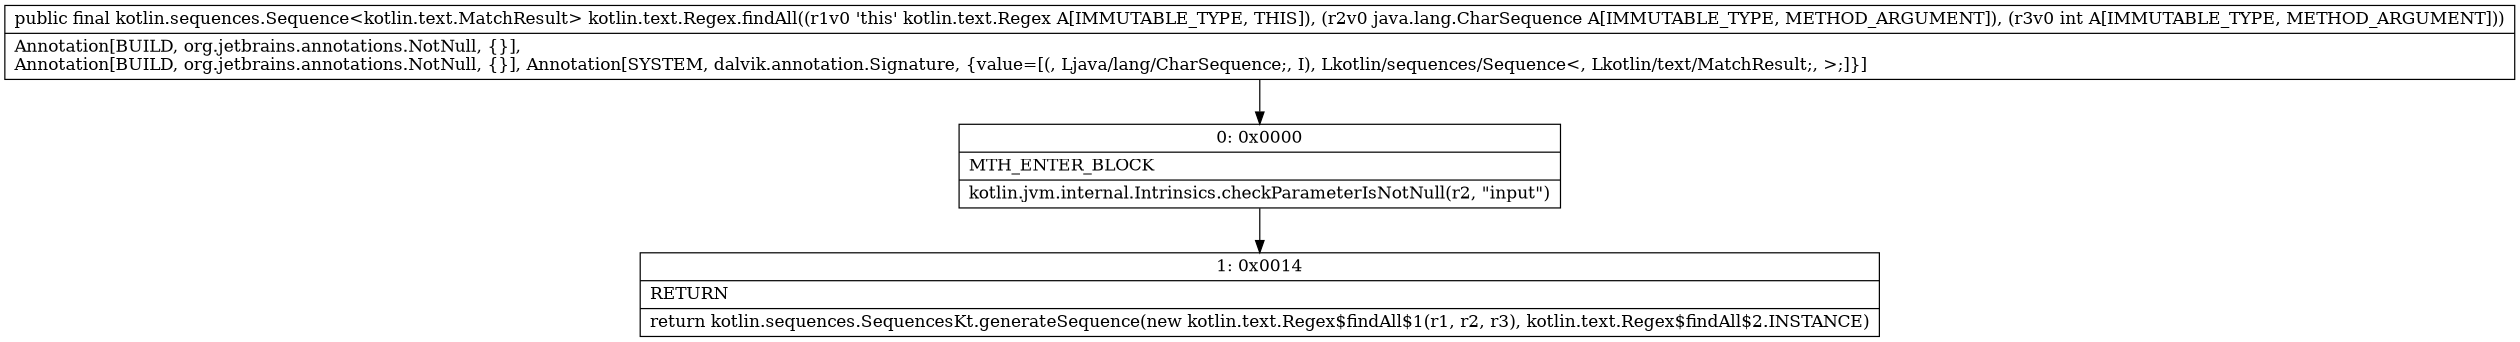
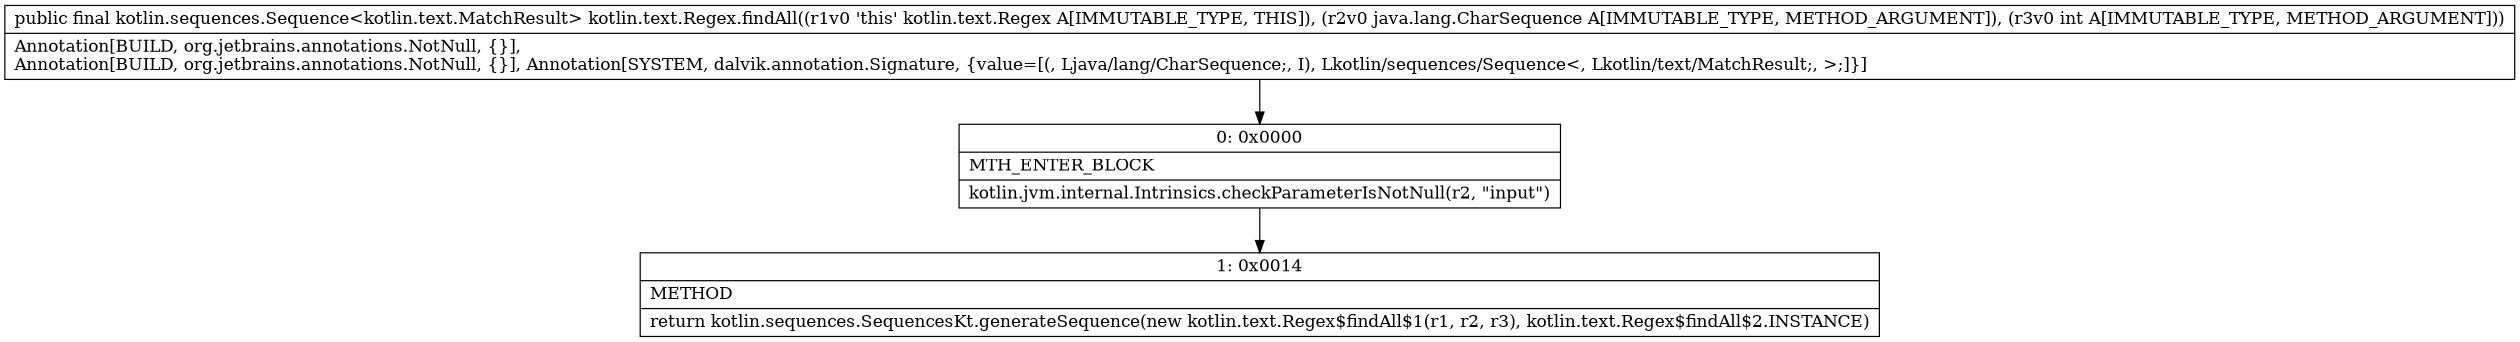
node "1: 0x0014": text "RETURN" -> "METHOD"
